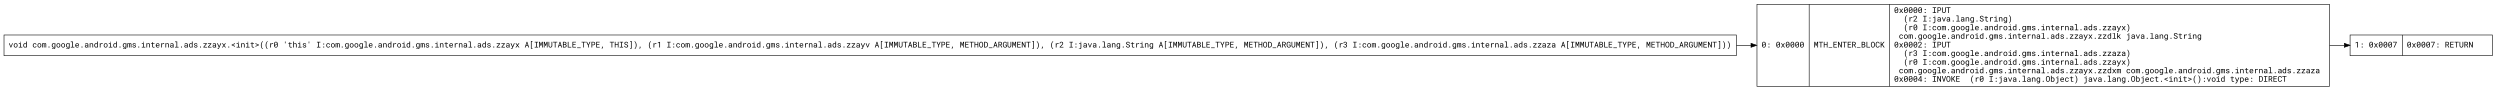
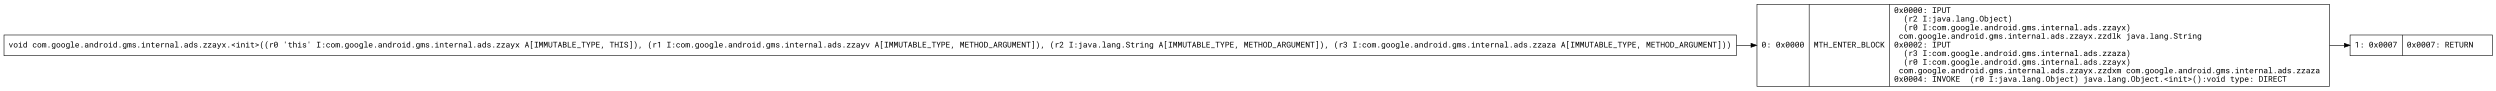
node "0: 0x0000": text "(r2 I:java.lang.String)" -> "(r2 I:java.lang.Object)"
